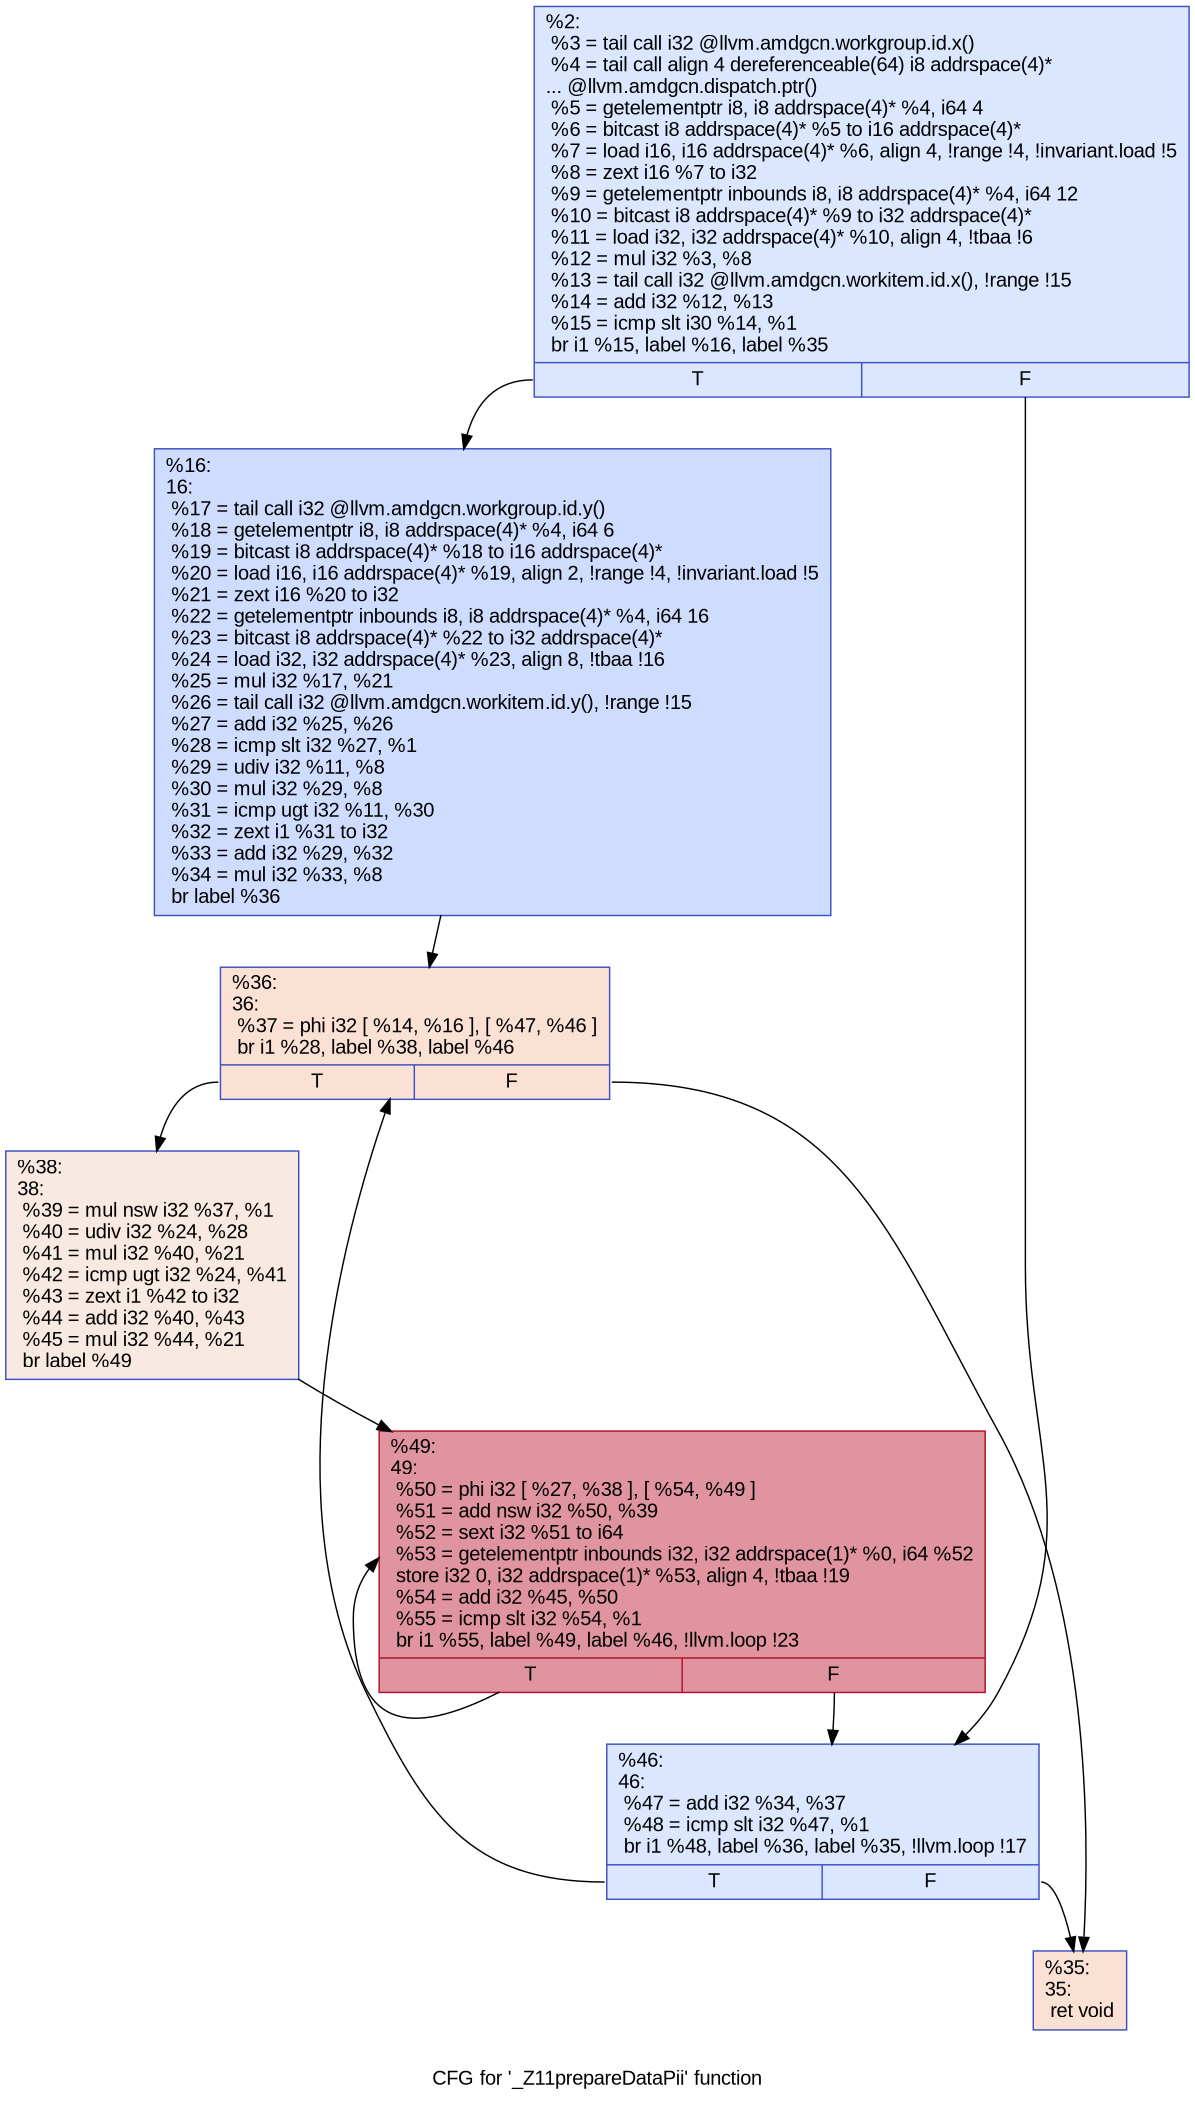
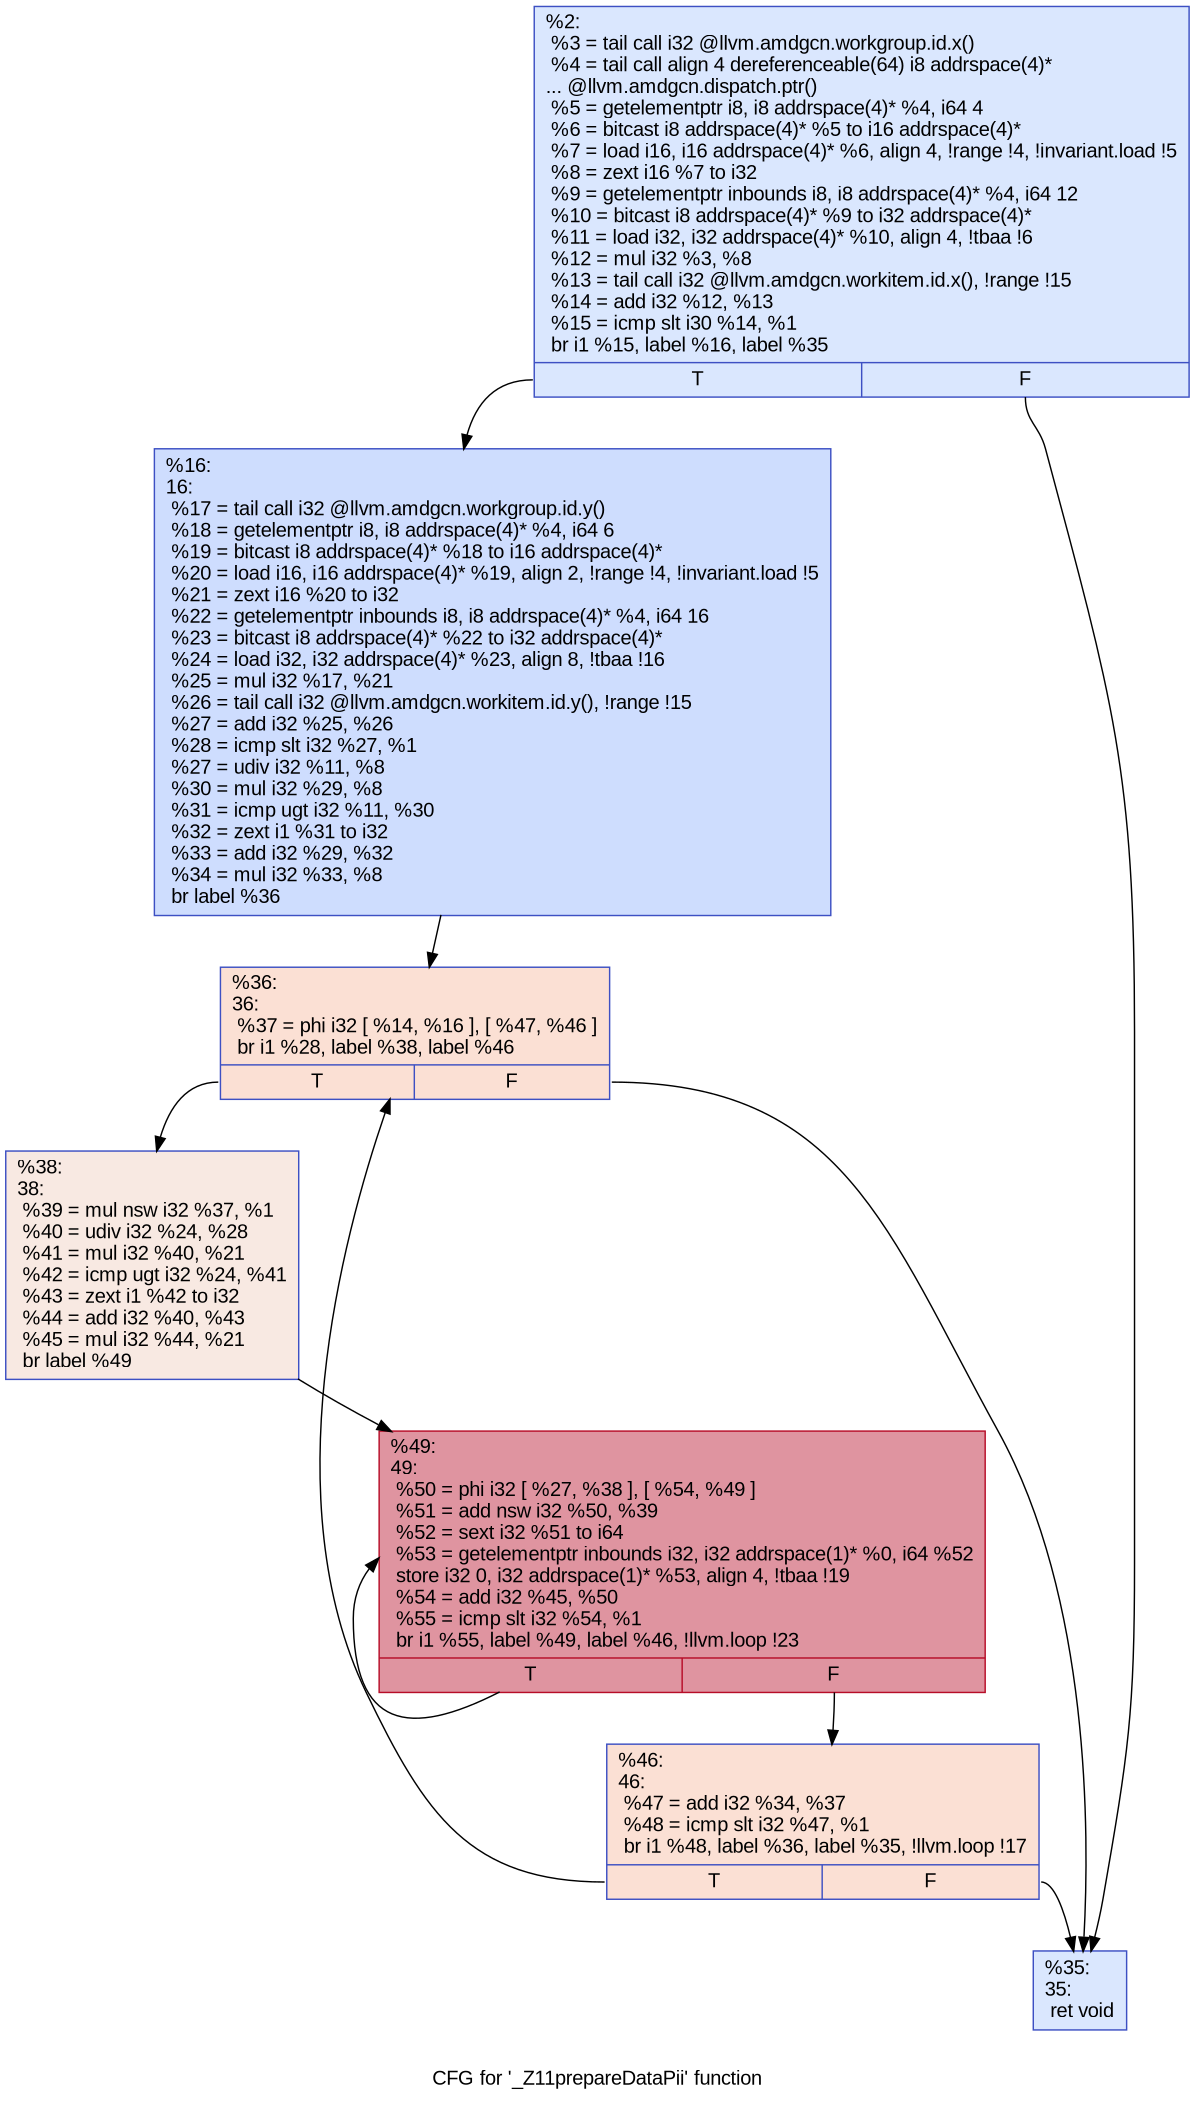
node "%16:": text "%29 = udiv i32 %11, %8" -> "%27 = udiv i32 %11, %8"
edge "%2:" -> "%46:": now "%2:" -> "%35:"
node "%46:": fillcolor #abc8fd70 -> #f7b99e70
node "%35:": fillcolor #f7b99e70 -> #abc8fd70
